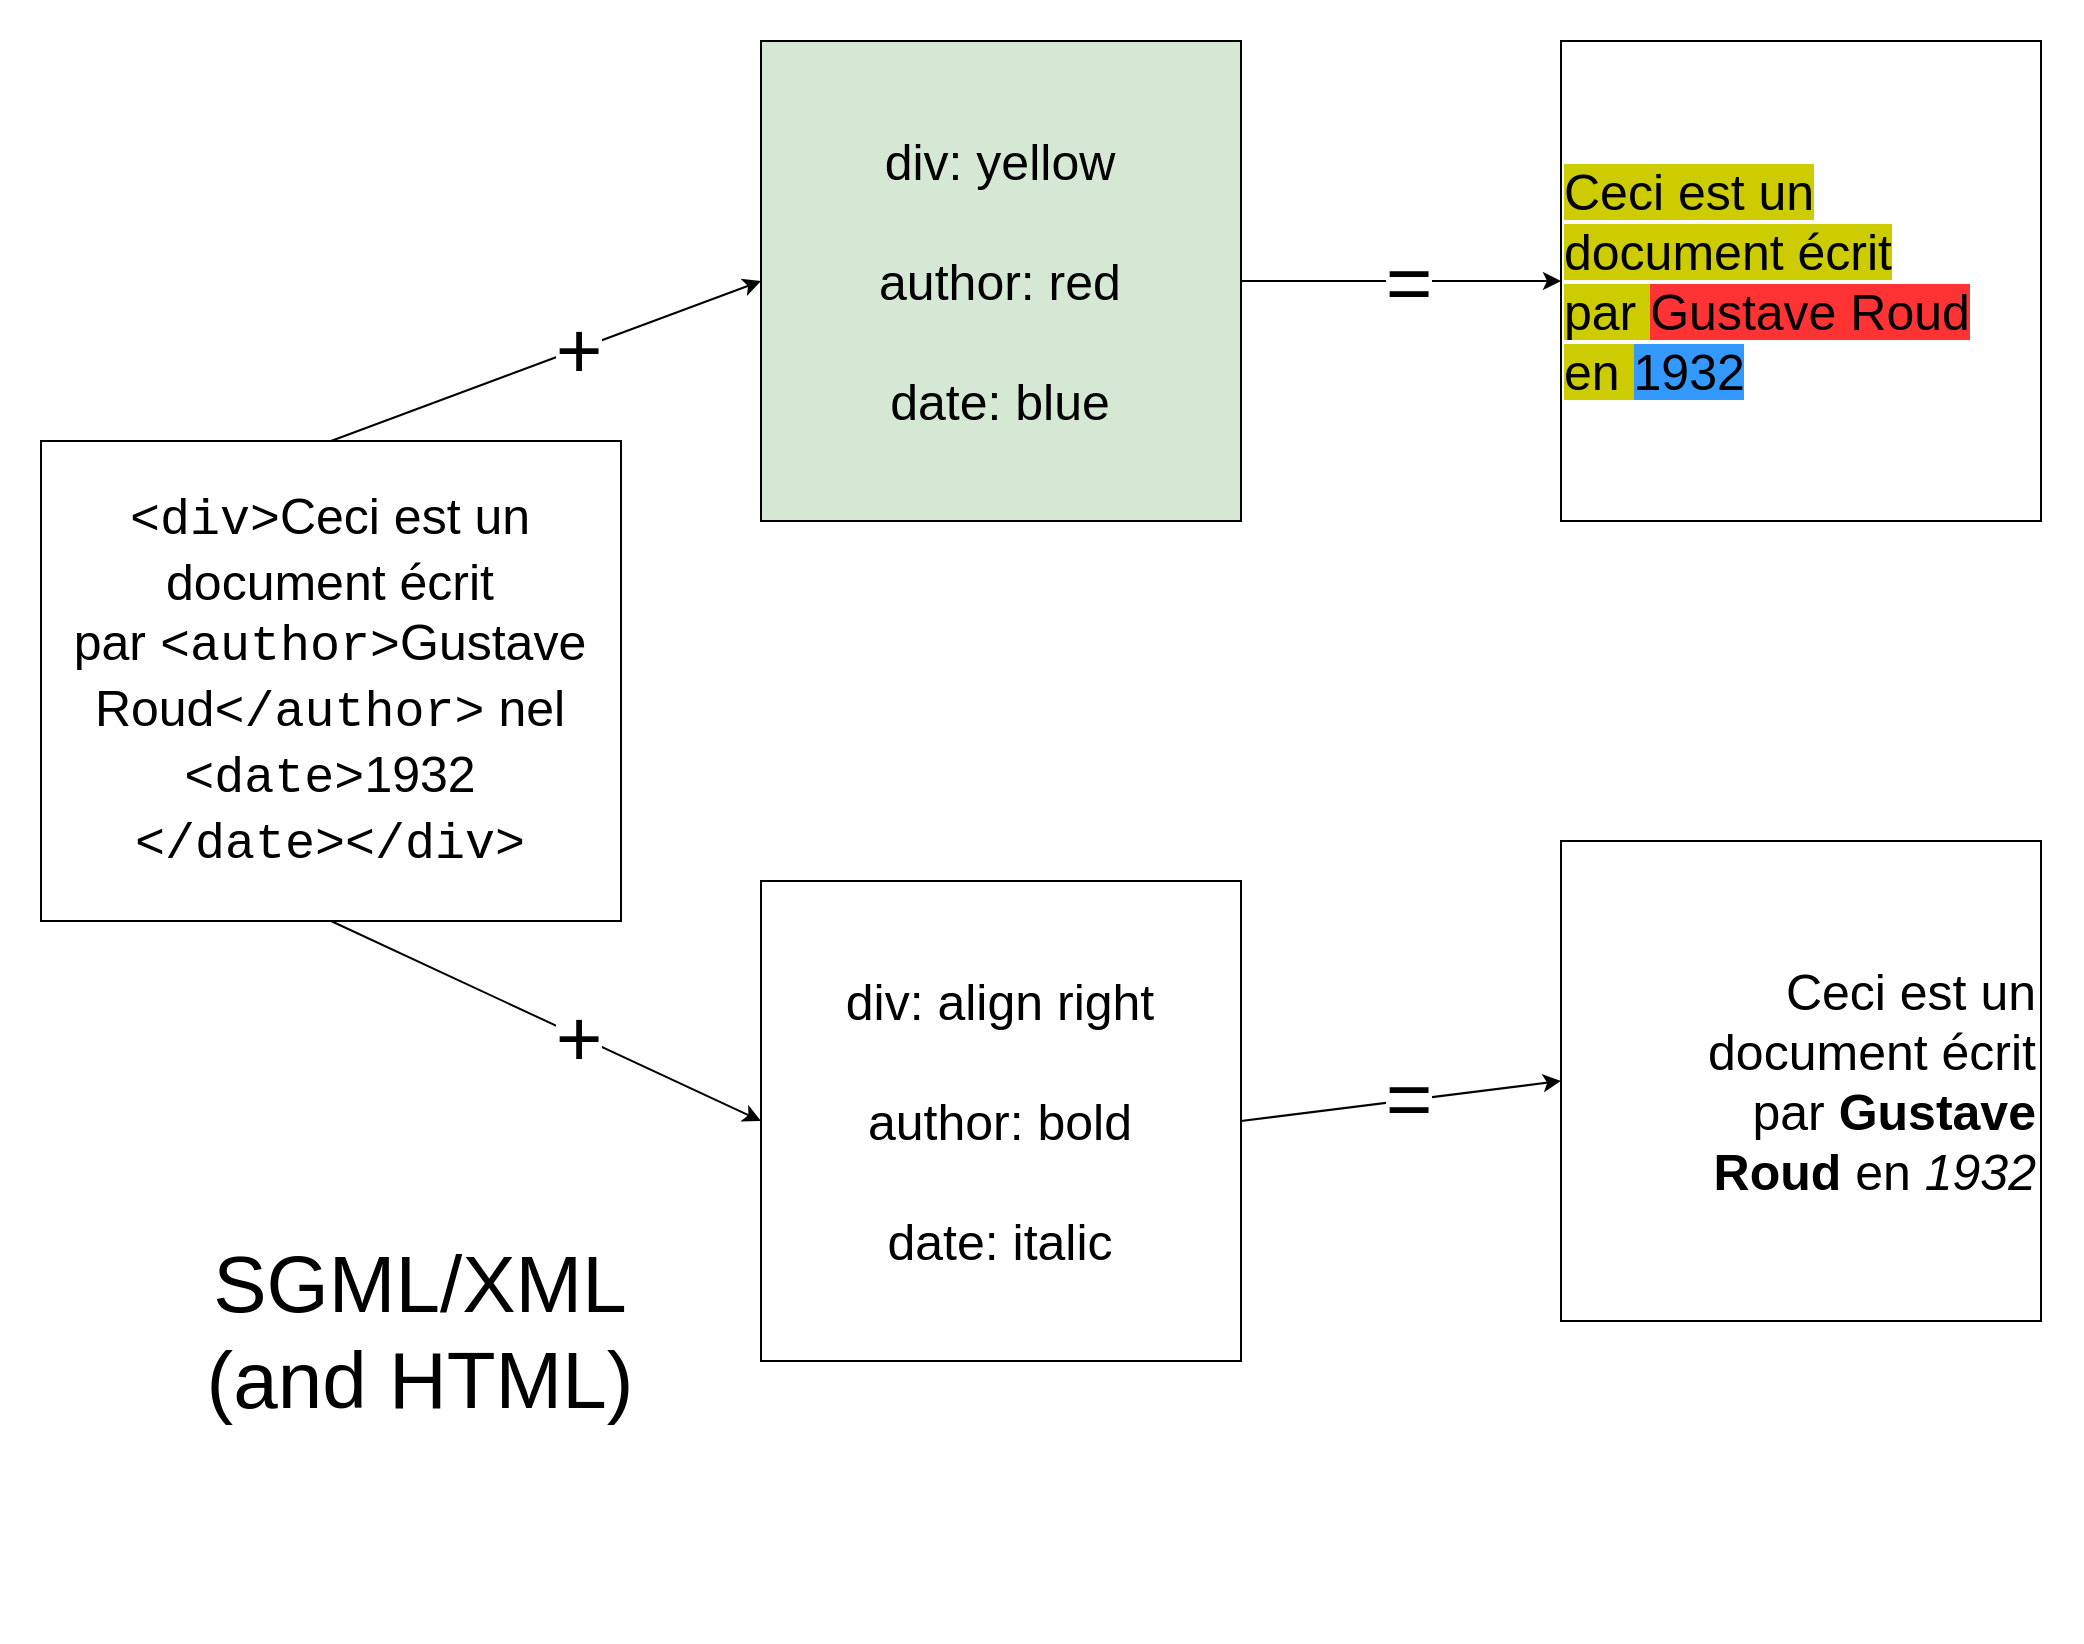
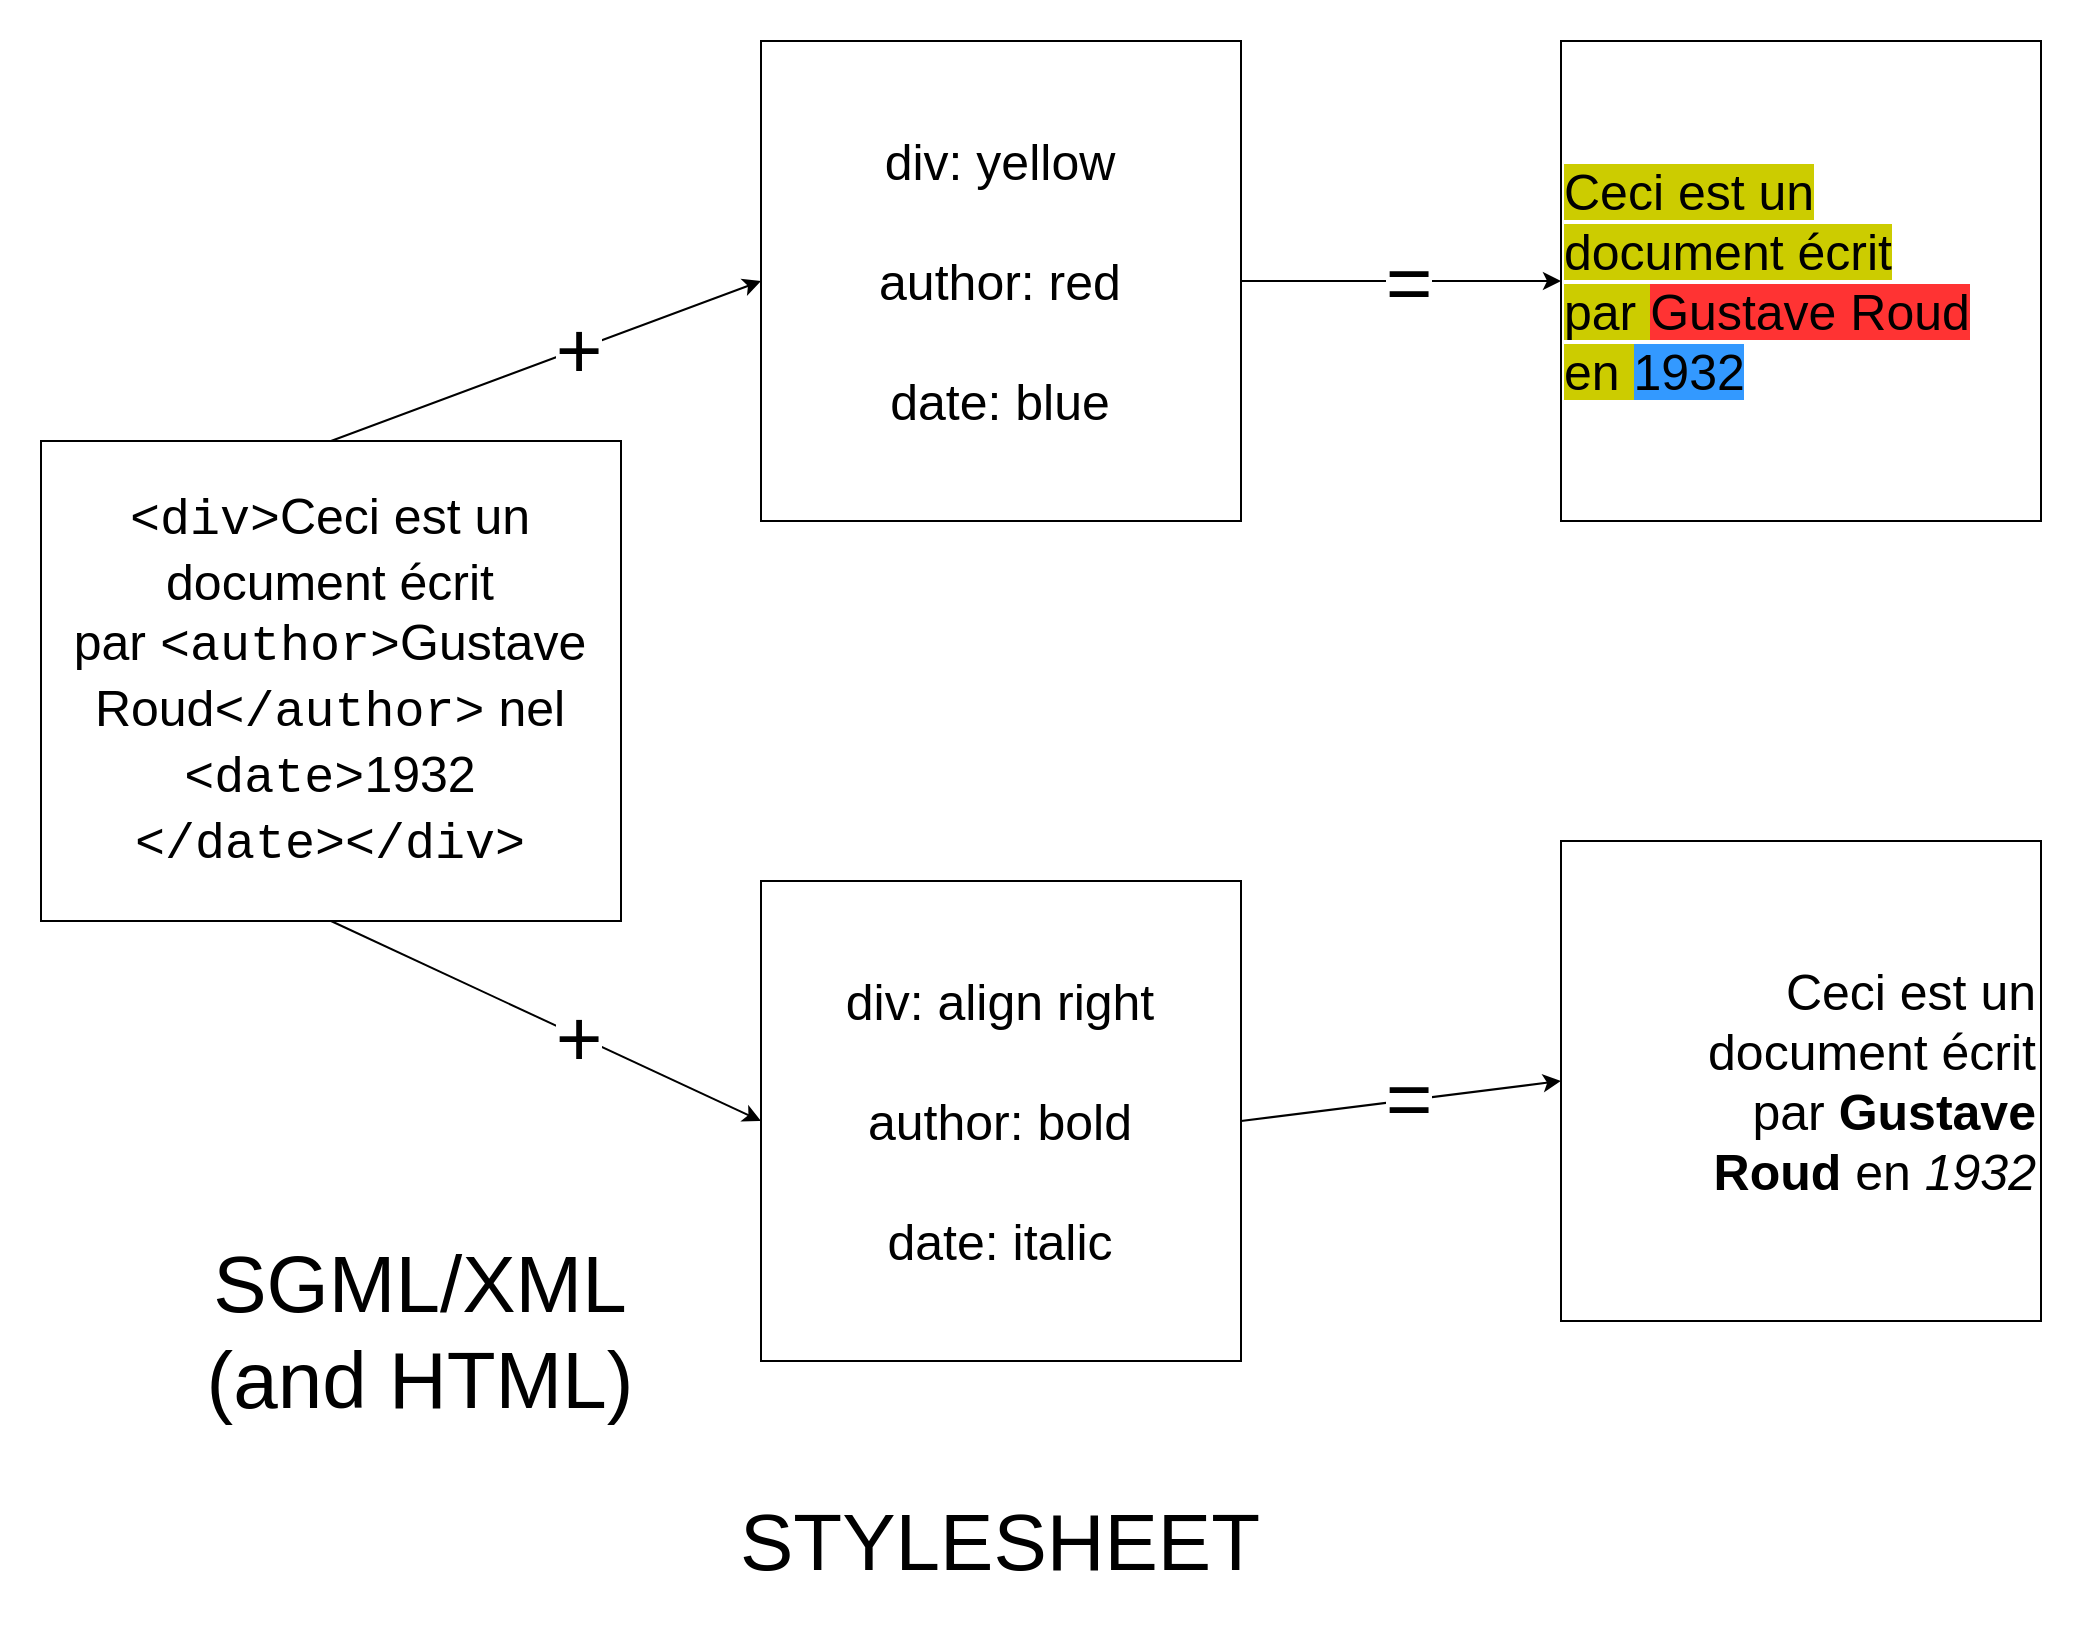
node "div: yellow author: red date: blue": fillcolor #d5e8d4 -> #ffffff
node "STYLESHEET": added
